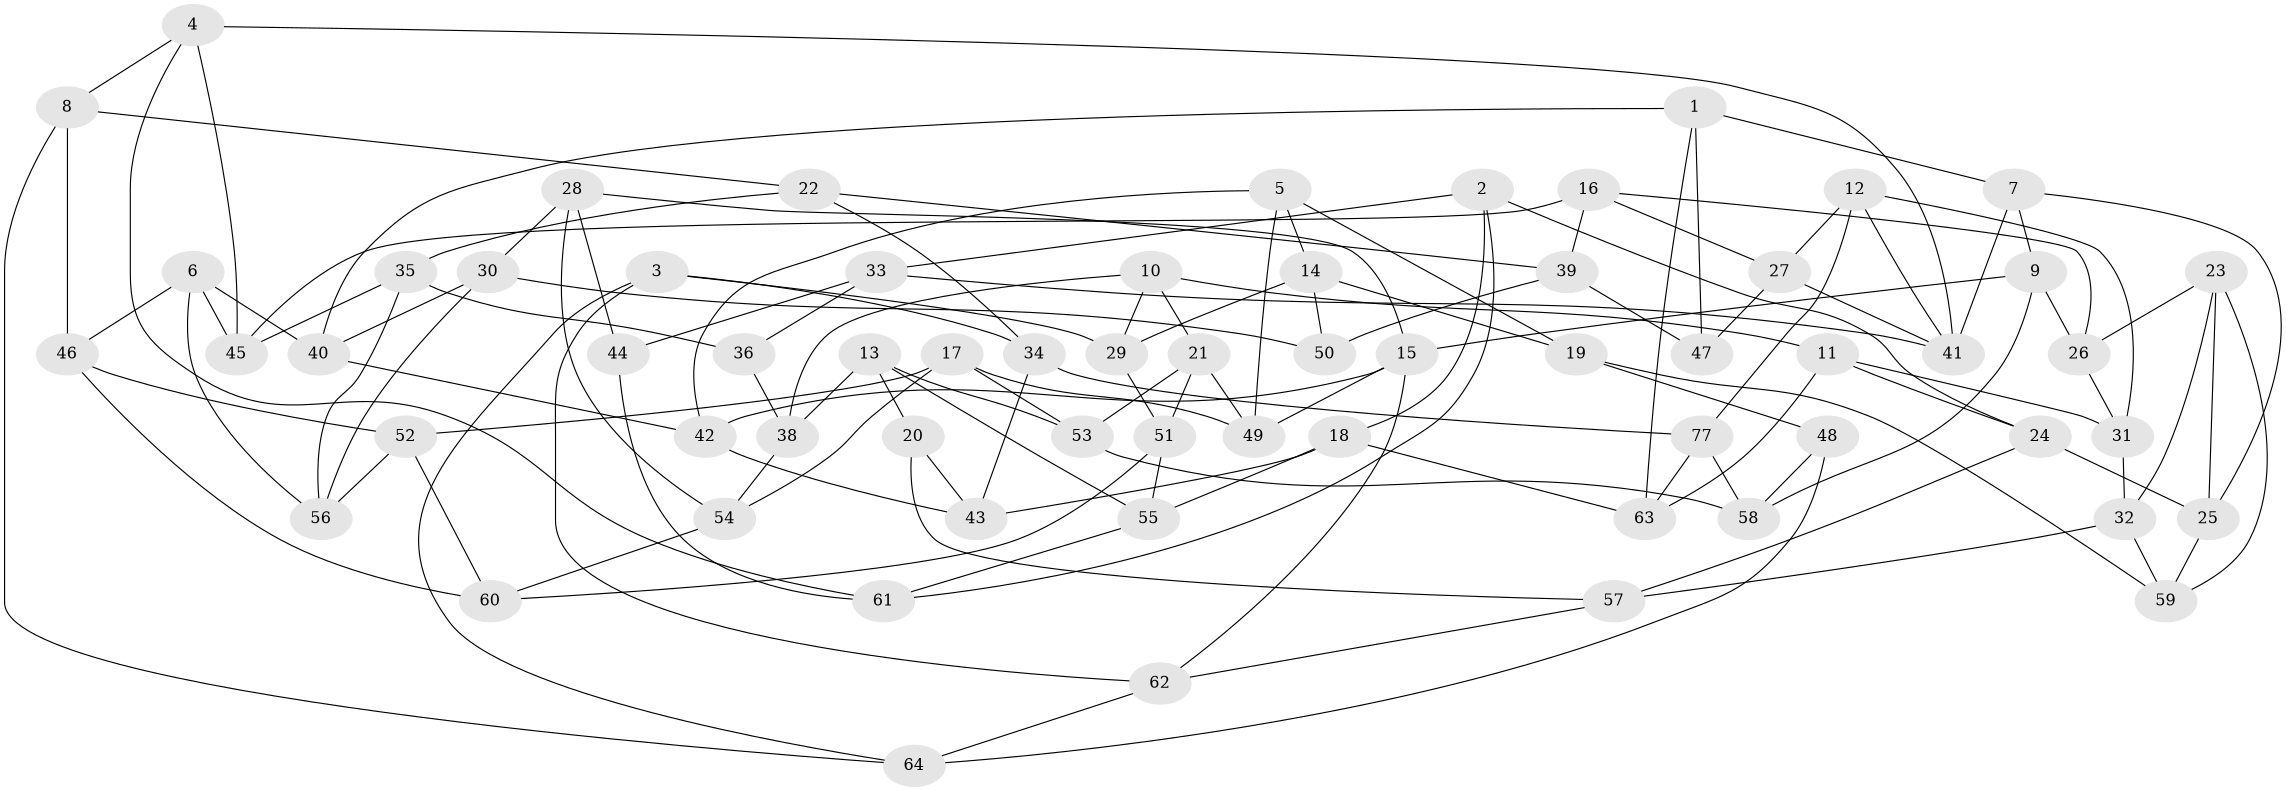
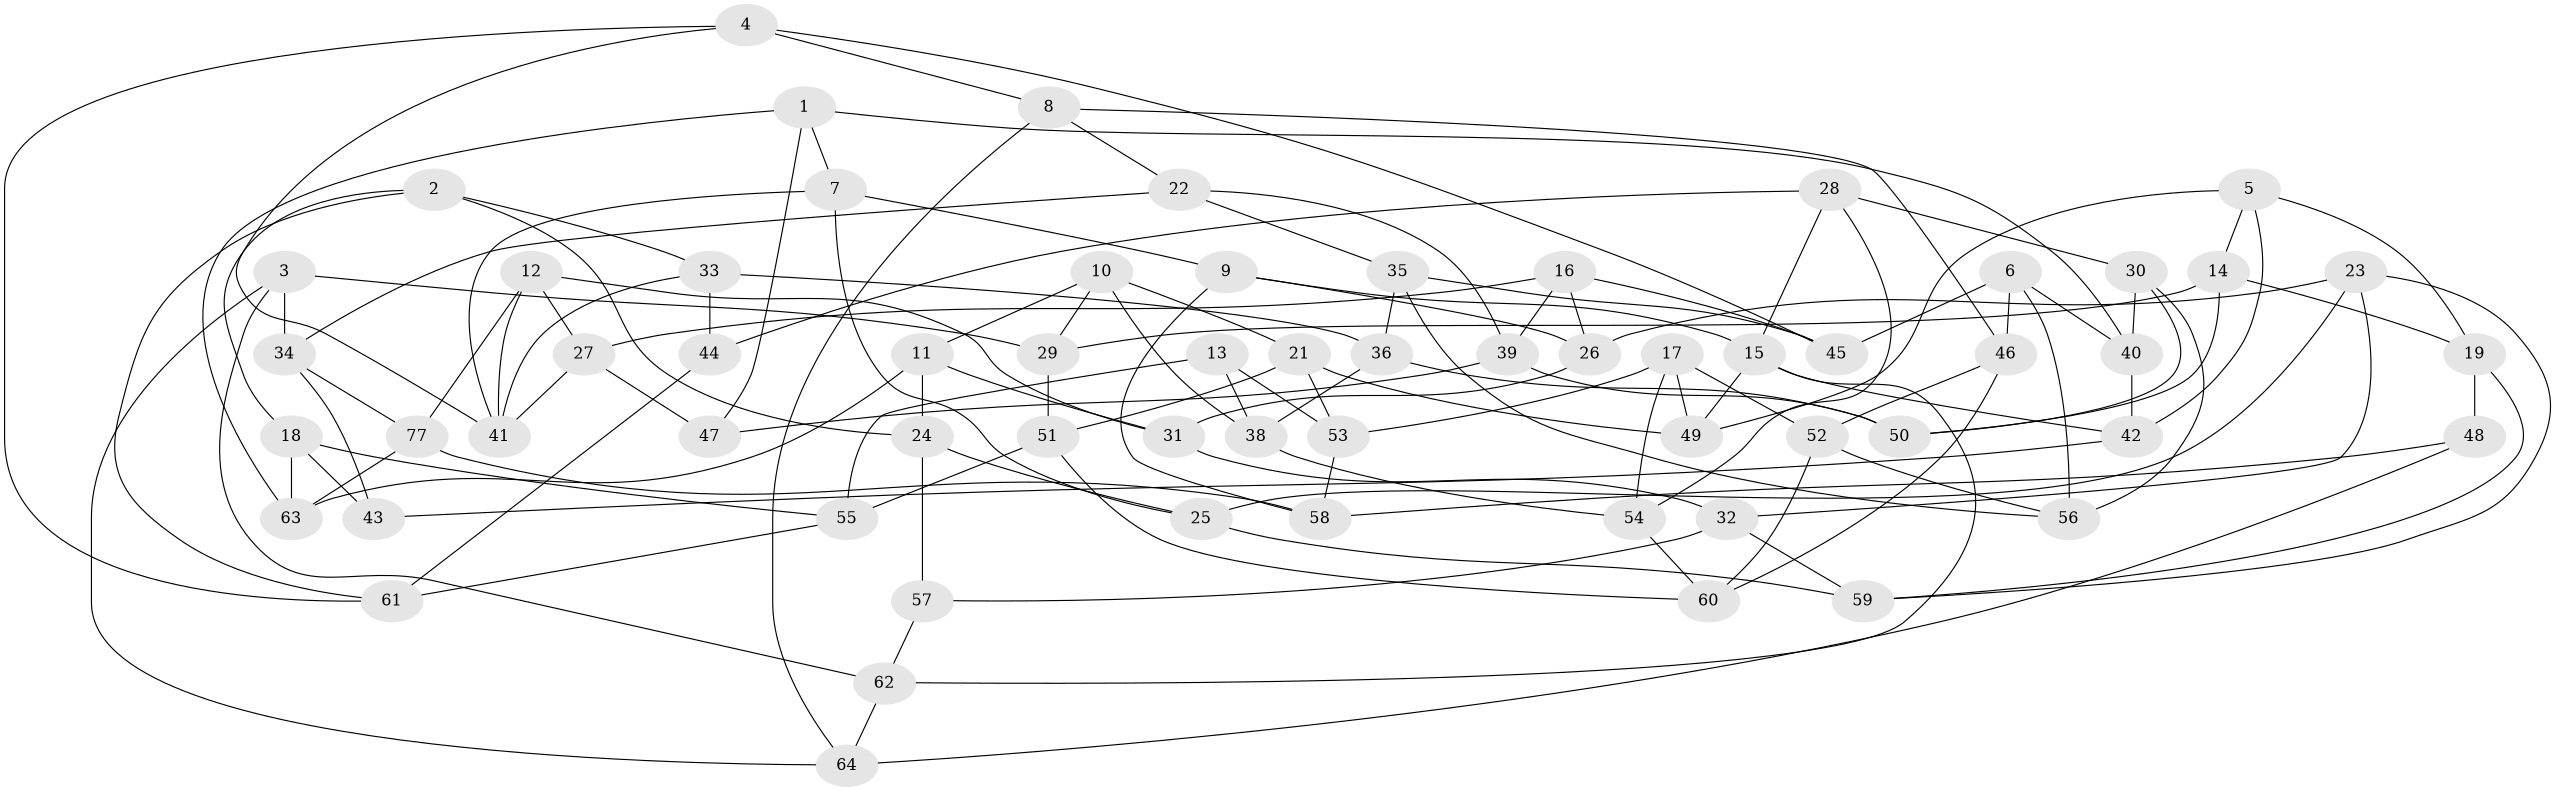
edge "36" -- "50": added
node "20": removed
